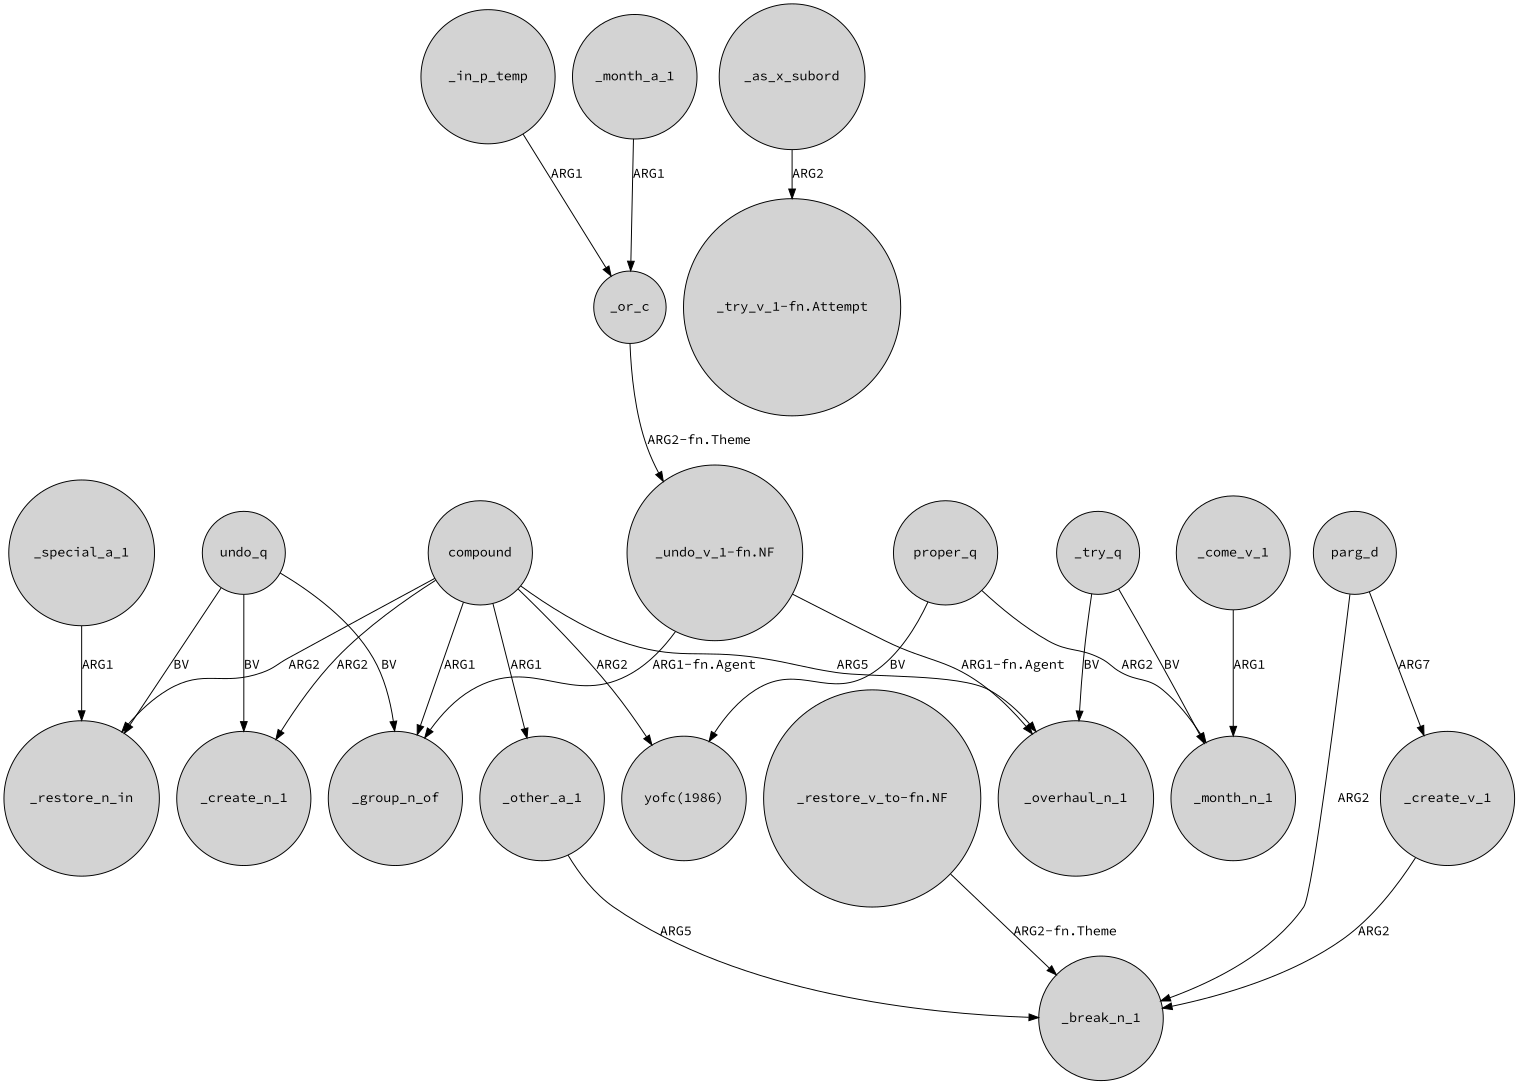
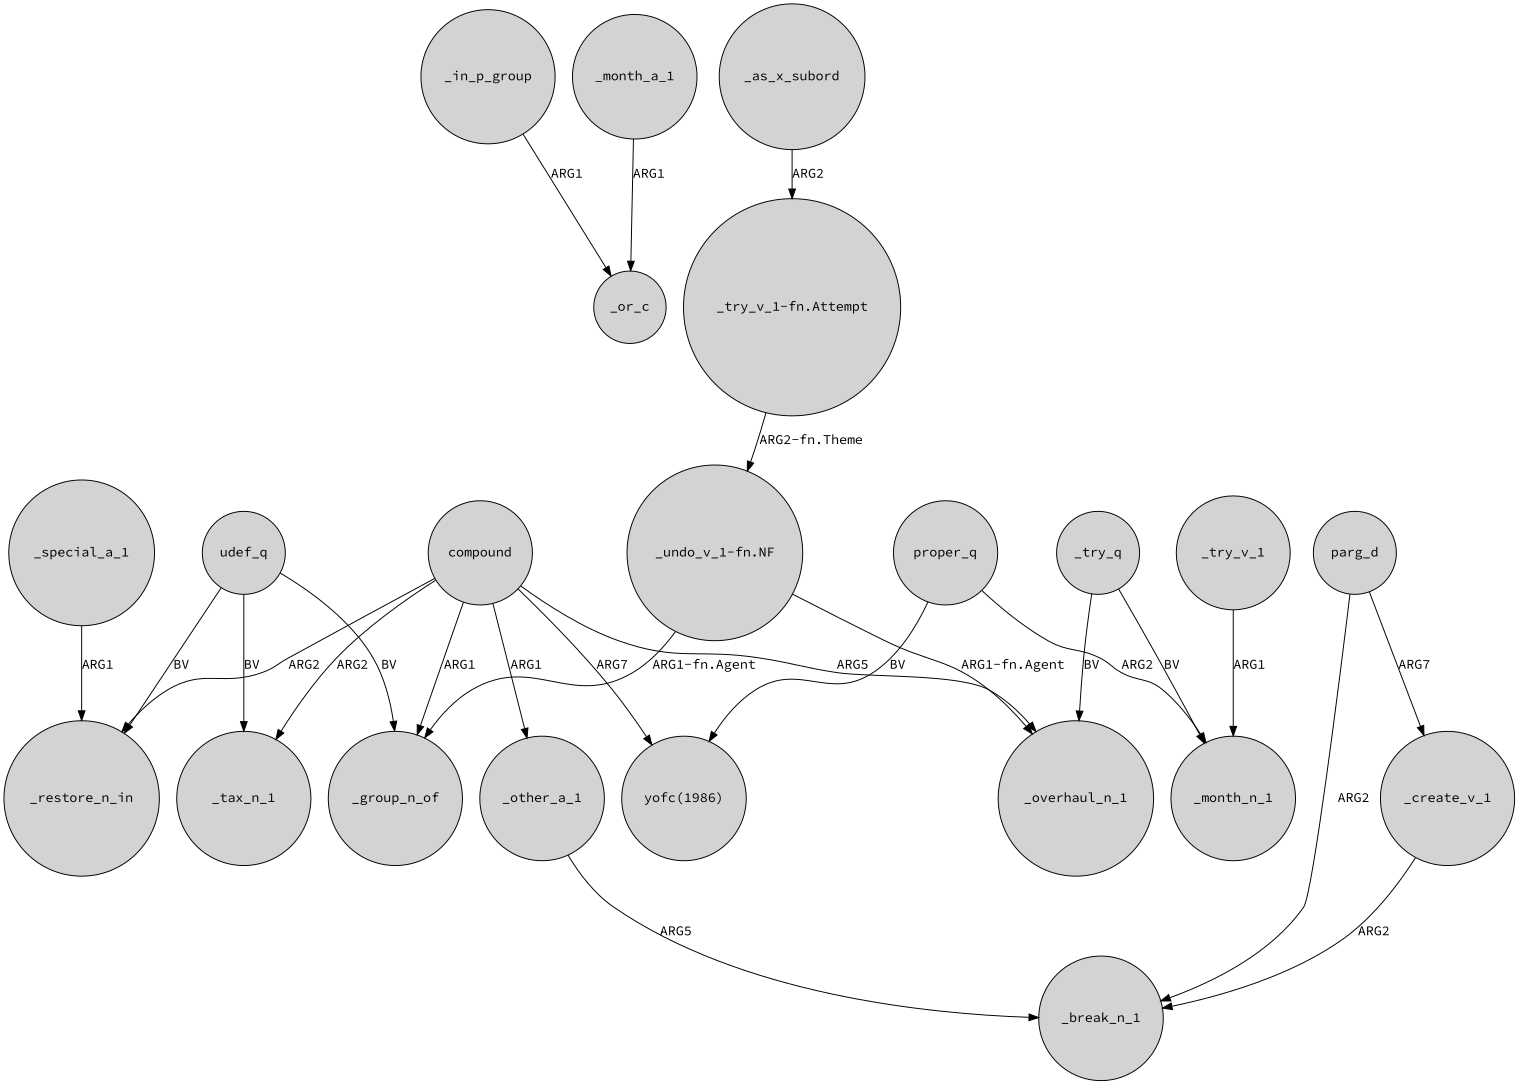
node "_in_p_temp": label "_in_p_temp" -> "_in_p_group"
edge "_or_c" -> "_undo_v_1-fn.NF": now "_try_v_1-fn.Attempt" -> "_undo_v_1-fn.NF"
node "undo_q": label "undo_q" -> "udef_q"
node "_come_v_1": label "_come_v_1" -> "_try_v_1"
edge "compound" -> "yofc(1986)": label "ARG2" -> "ARG7"
node "_create_n_1": label "_create_n_1" -> "_tax_n_1"
node "_restore_v_to-fn.NF": removed
